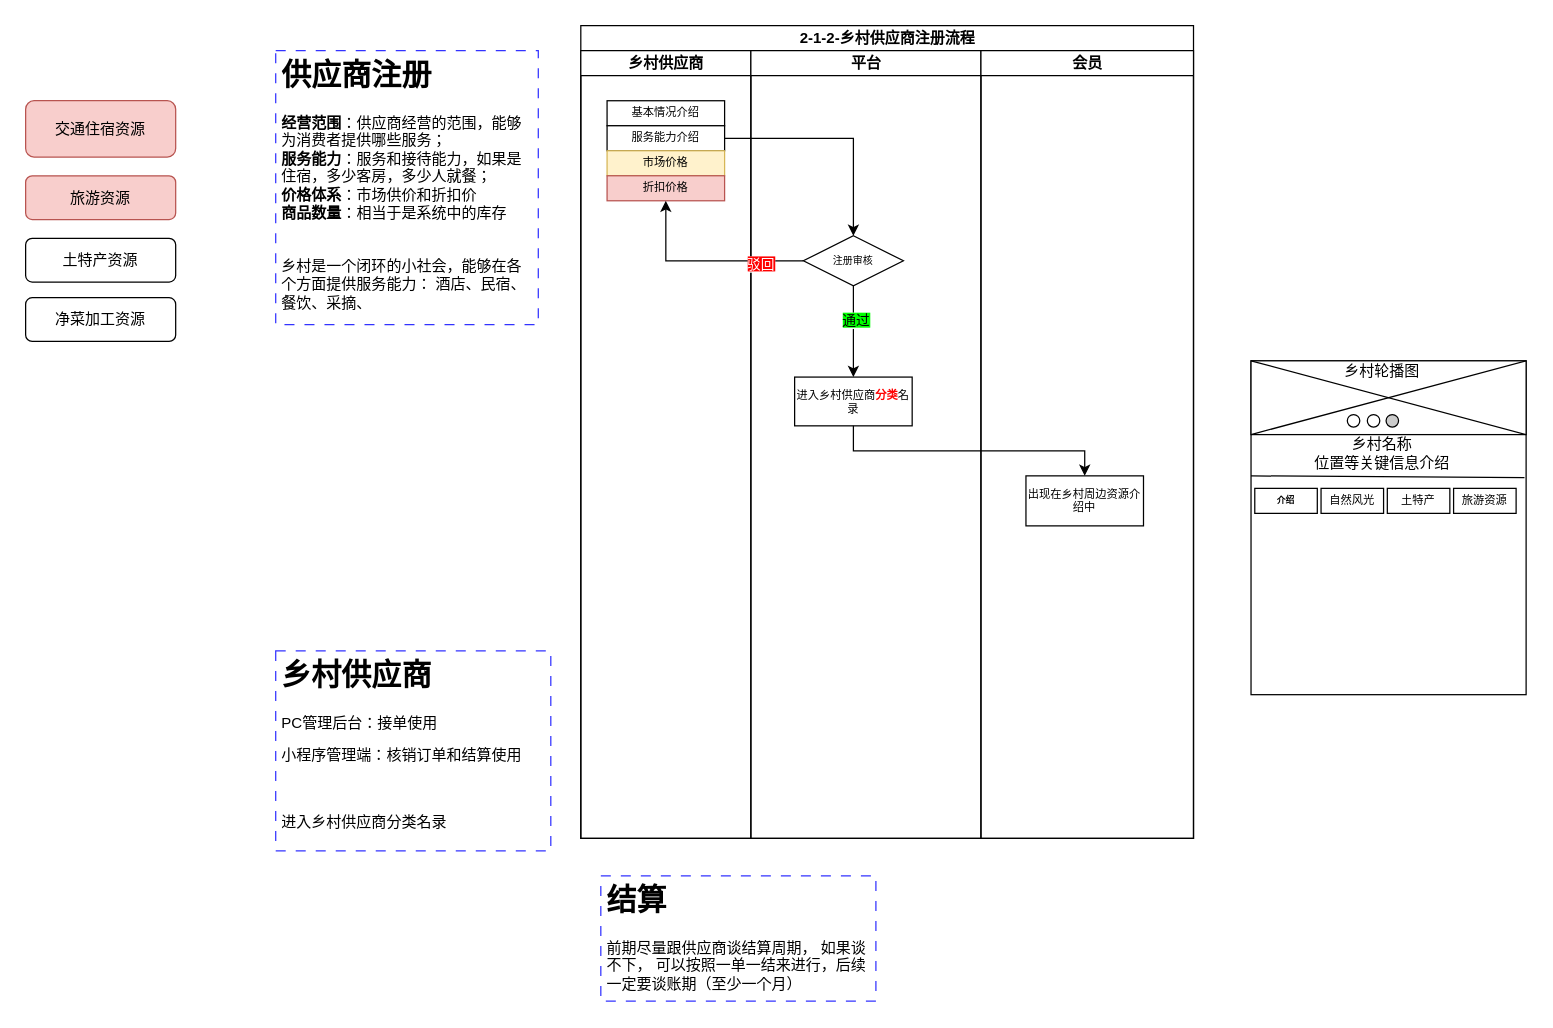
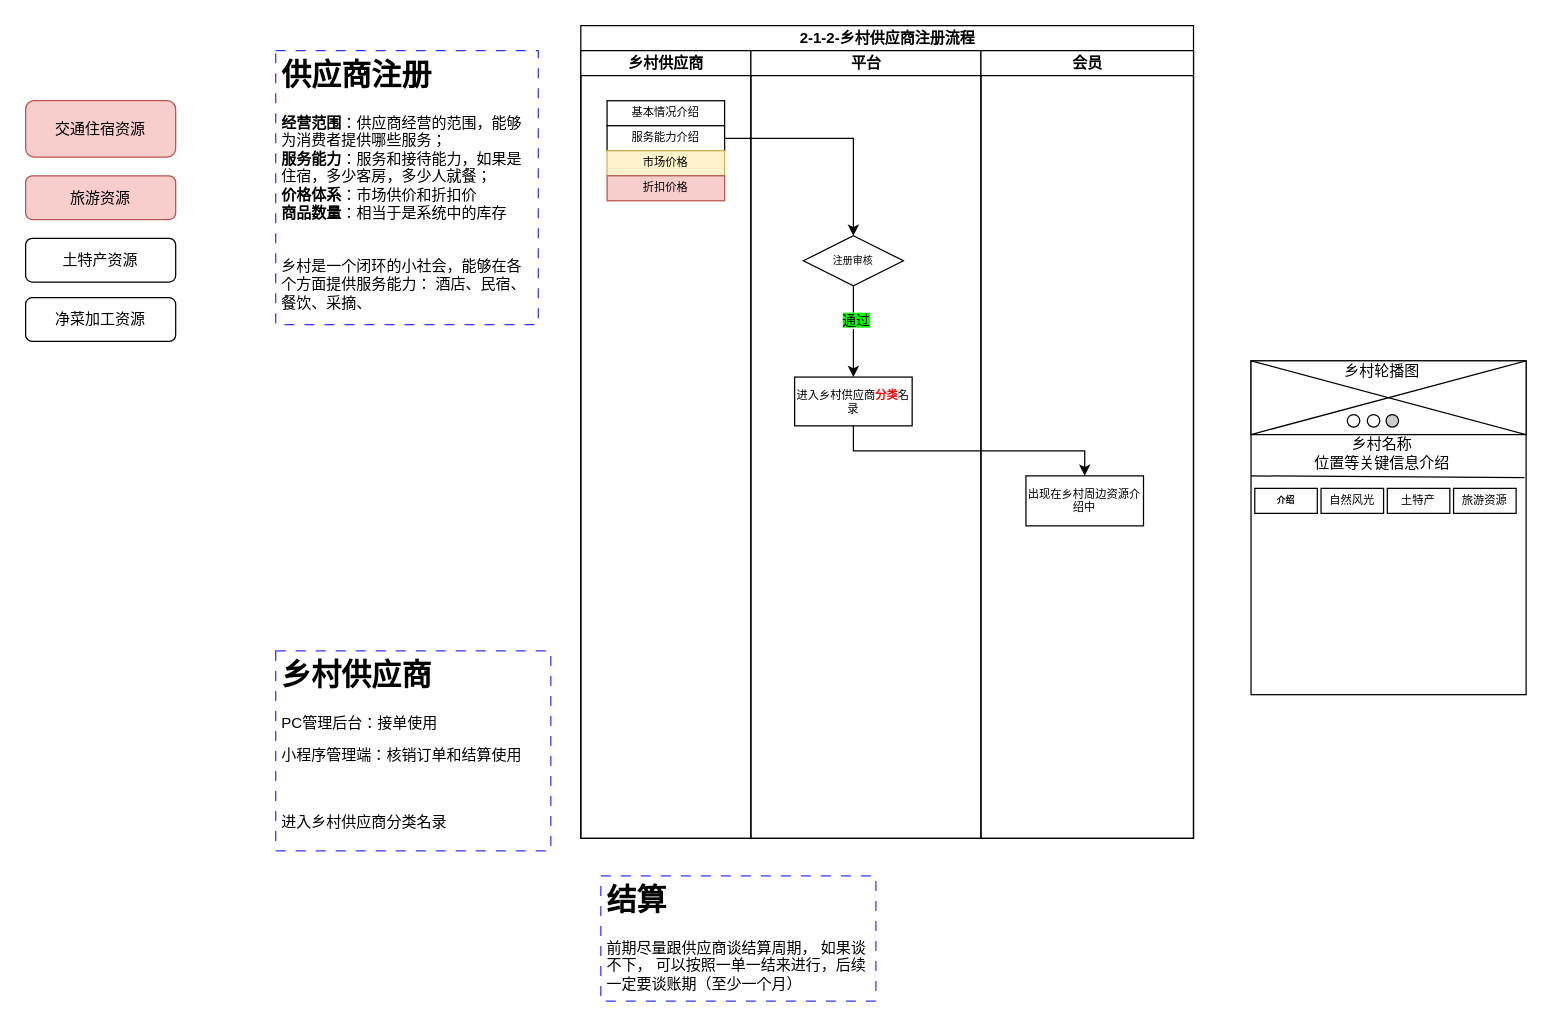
edge "注册审核" -> "折扣价格": removed, label "驳回"
